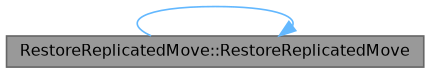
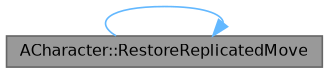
node "RestoreReplicatedMove::RestoreReplicatedMove": label "RestoreReplicatedMove::RestoreReplicatedMove" -> "ACharacter::RestoreReplicatedMove"
